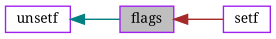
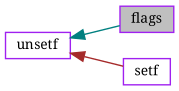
edge "setf" -> "flags": now "setf" -> "unsetf"
